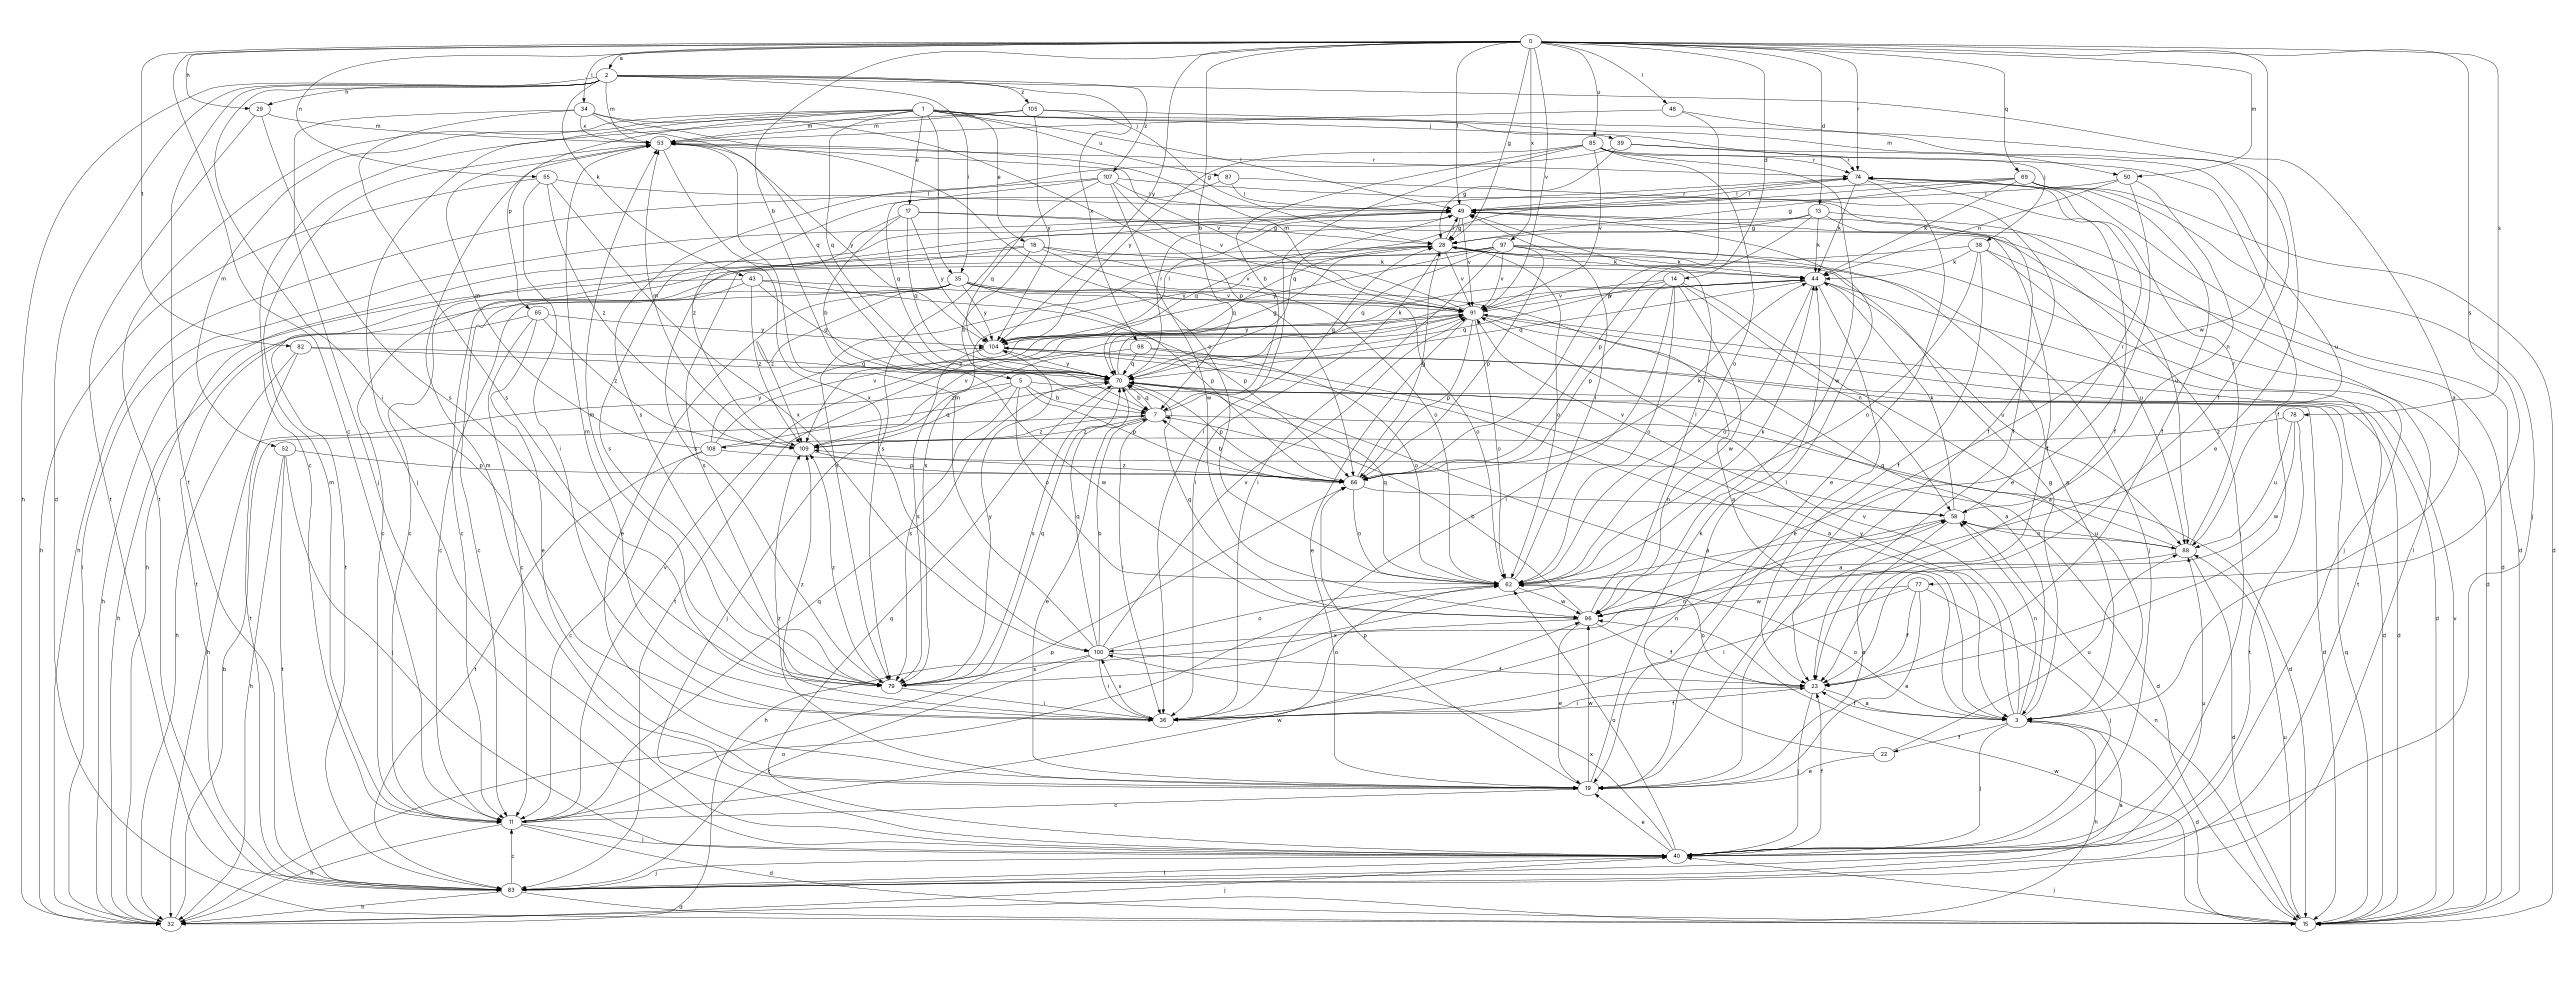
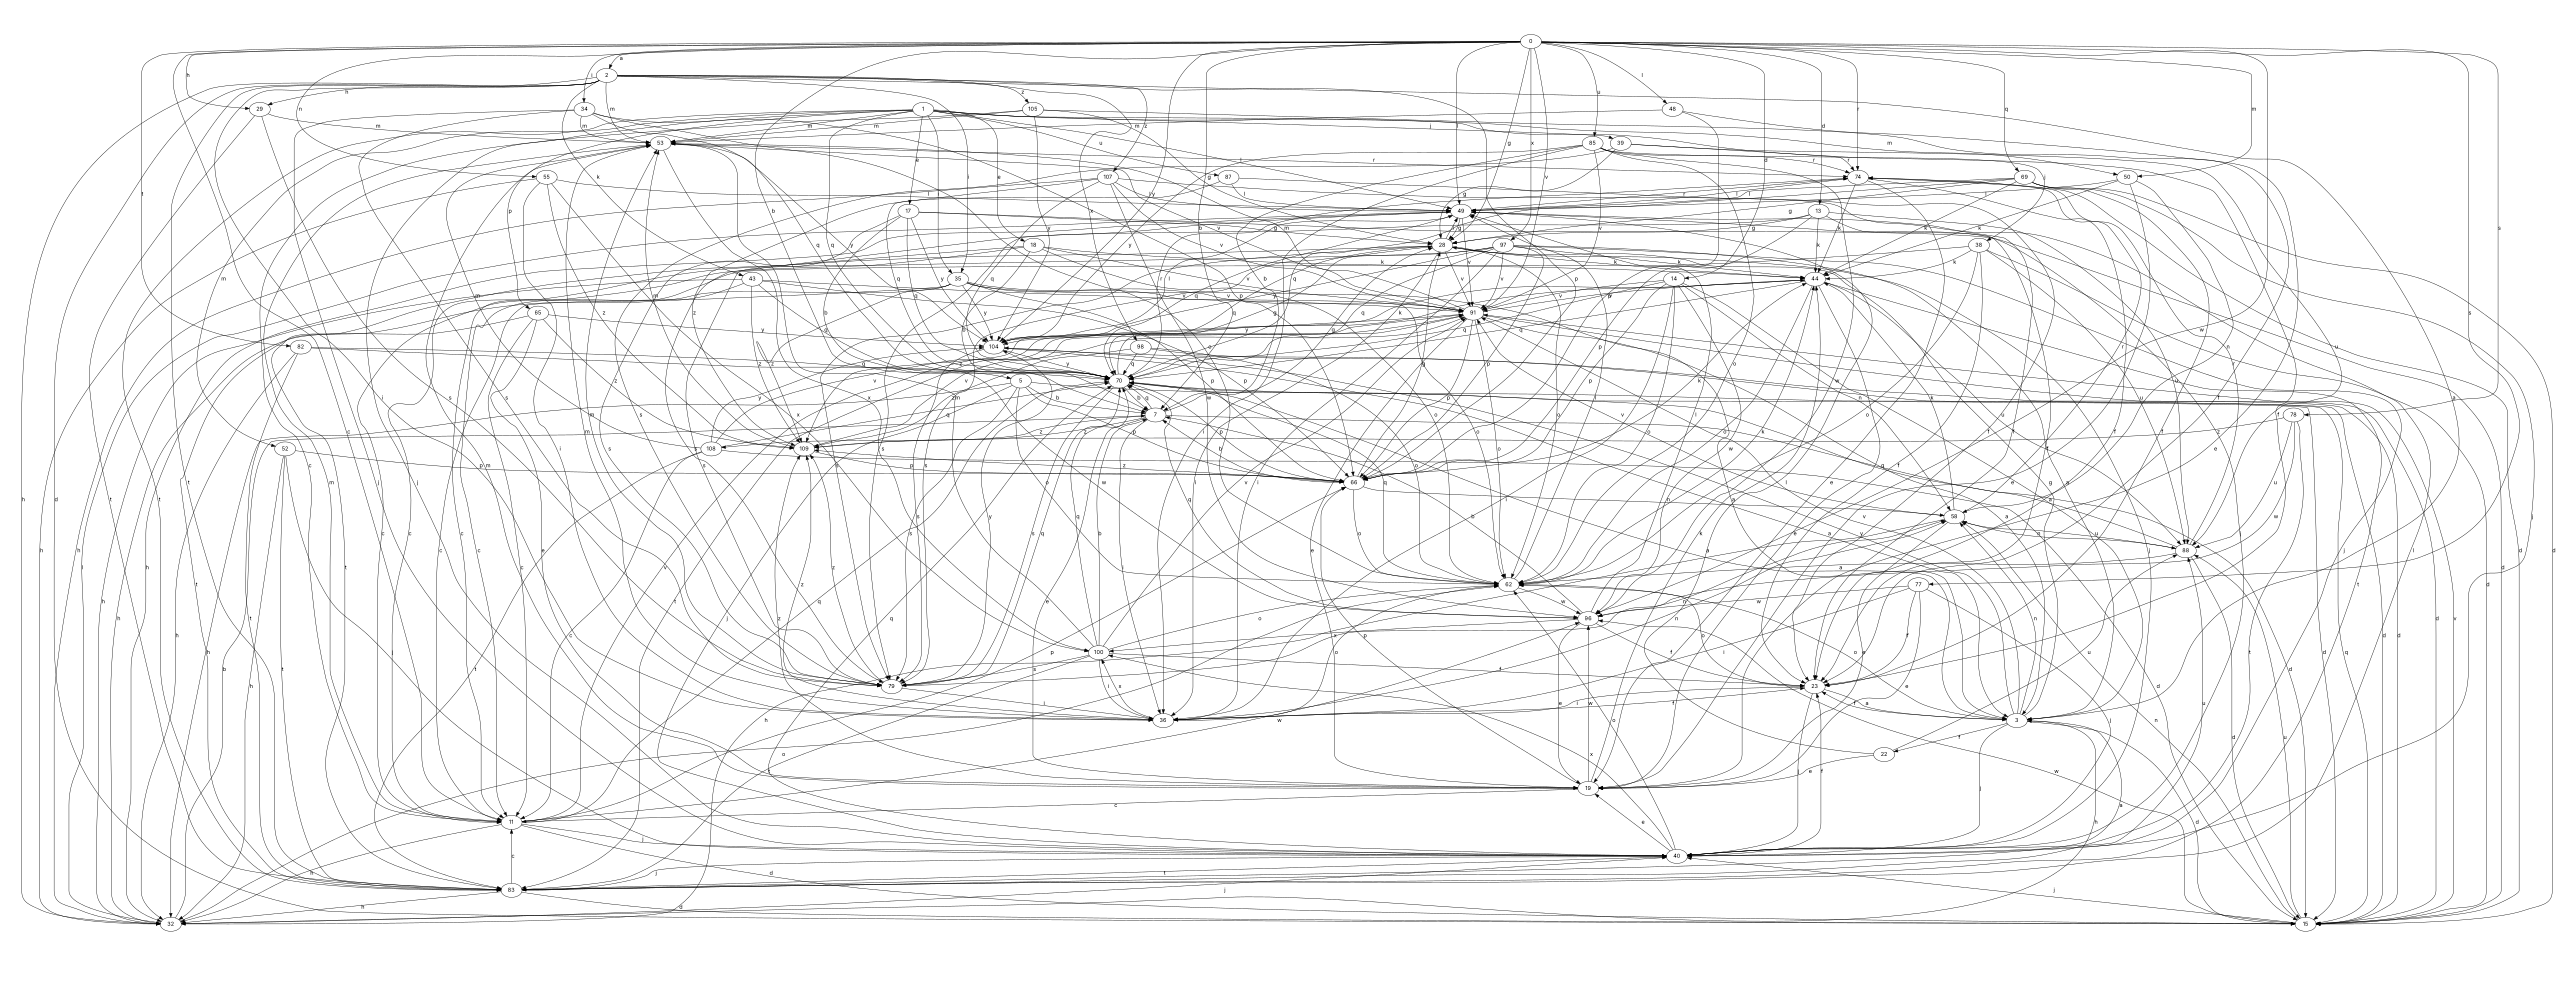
edge "2" -> "66": added, label "p"
edge "34" -> "53": label "x" -> "m"
edge "48" -> "53": label "j" -> "m"
edge "50" -> "44": label "n" -> "k"
edge "35" -> "19": removed, label "e"
